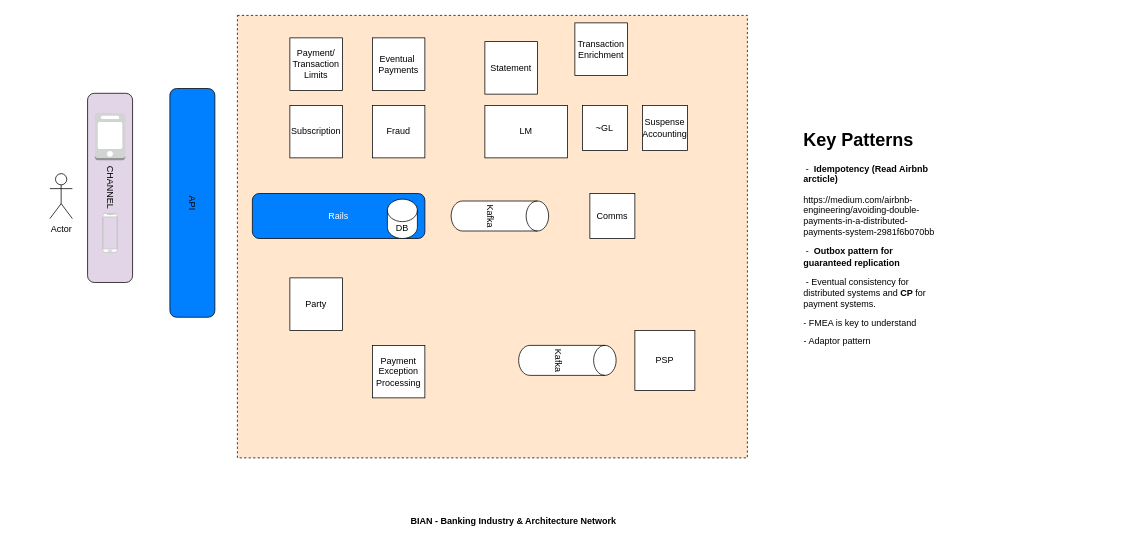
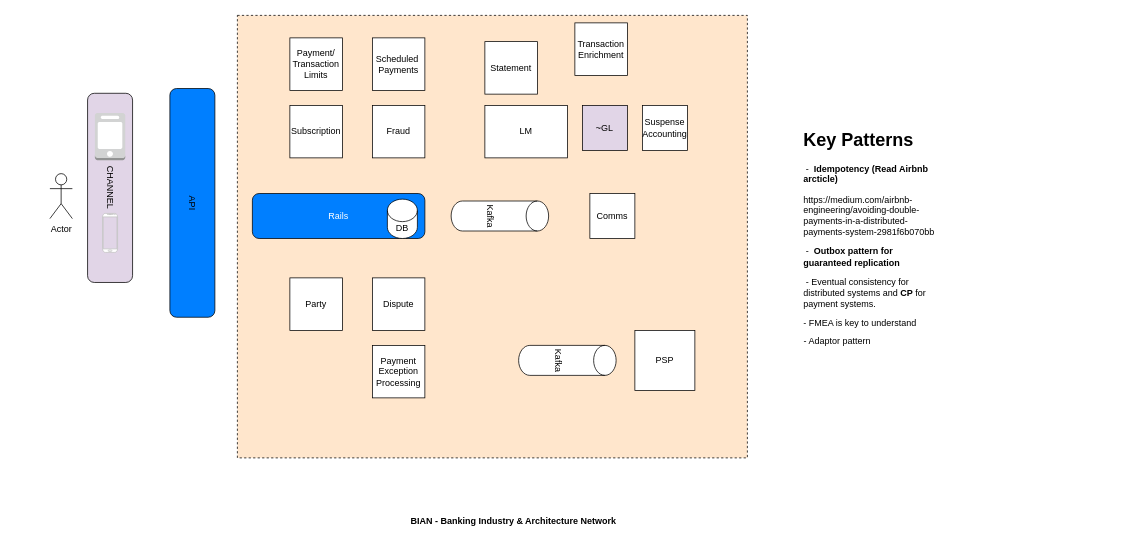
node "Eventual Payments": label "Eventual Payments" -> "Scheduled Payments"
node "~GL": fillcolor #ffffff -> #e1d5e7
node "Dispute": added
